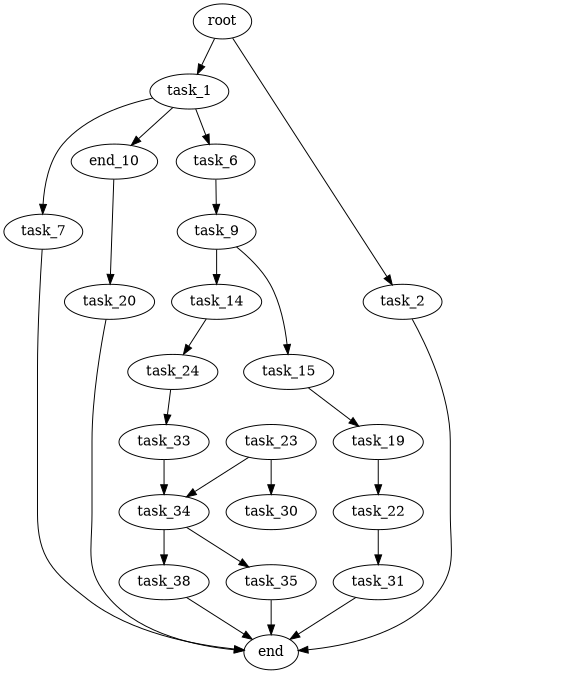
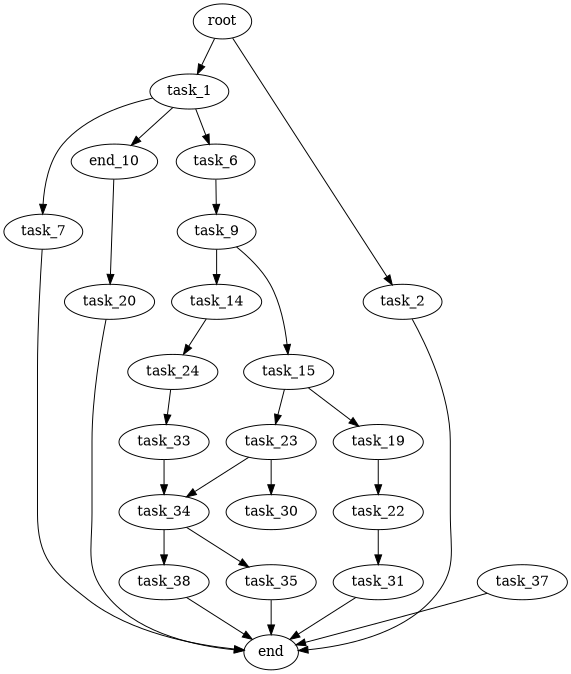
edge "task_15" -> "task_23": added
node "task_37": added
